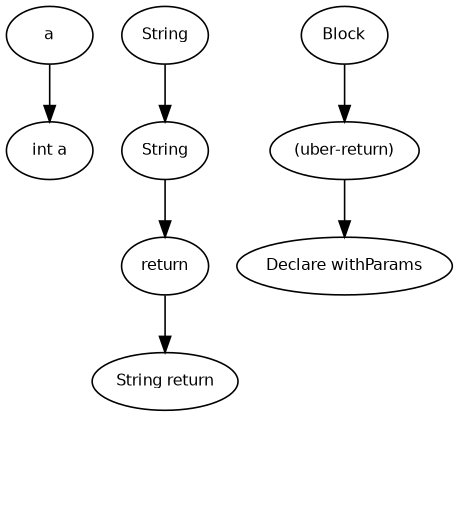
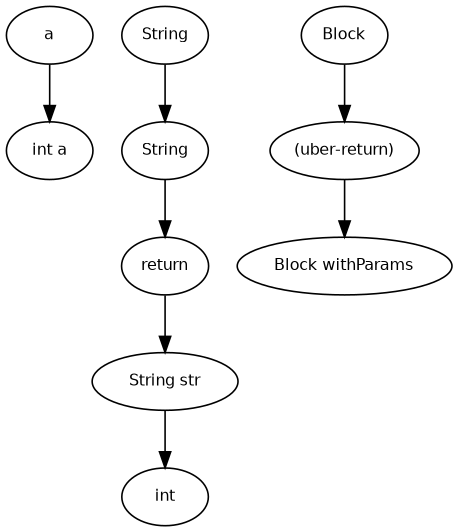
node "Declare withParams": label "Declare withParams" -> "Block withParams"
node "String return": label "String return" -> "String str"
node "int": added
